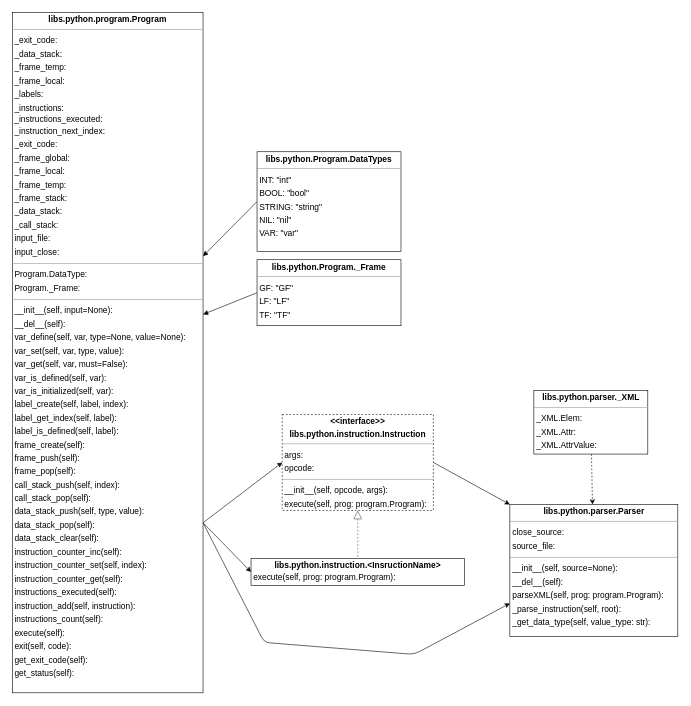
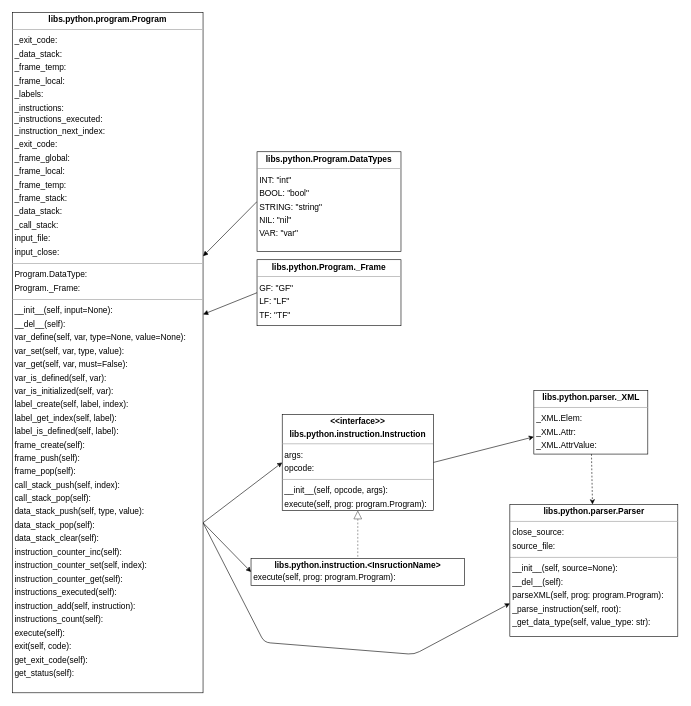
node "<<interface>> libs.python.instruction.Instruction args: opcode: __init__(self, opcode, args): execute(self, prog: program.Program):": style dashed -> solid
edge "<<interface>> libs.python.instruction.Instruction args: opcode: __init__(self, opcode, args): execute(self, prog: program.Program):" -> "libs.python.parser.Parser close_source: source_file: __init__(self, source=None): __del__(self): parseXML(self, prog: program.Program): _parse_instruction(self, root): _get_data_type(self, value_type: str):": now "<<interface>> libs.python.instruction.Instruction args: opcode: __init__(self, opcode, args): execute(self, prog: program.Program):" -> "libs.python.parser._XML _XML.Elem: _XML.Attr: _XML.AttrValue:"
